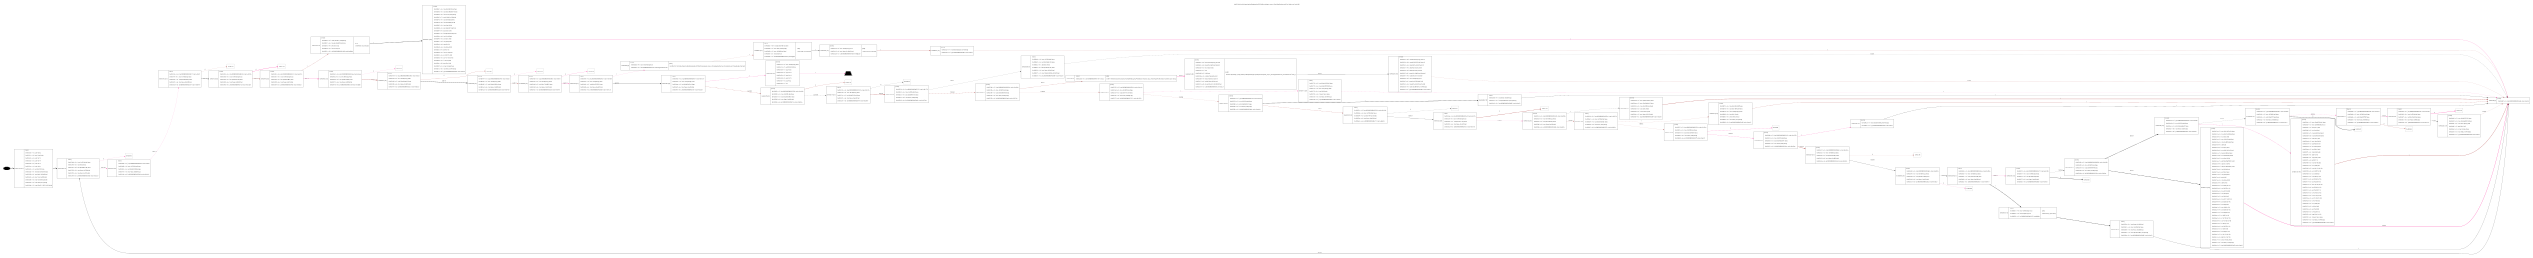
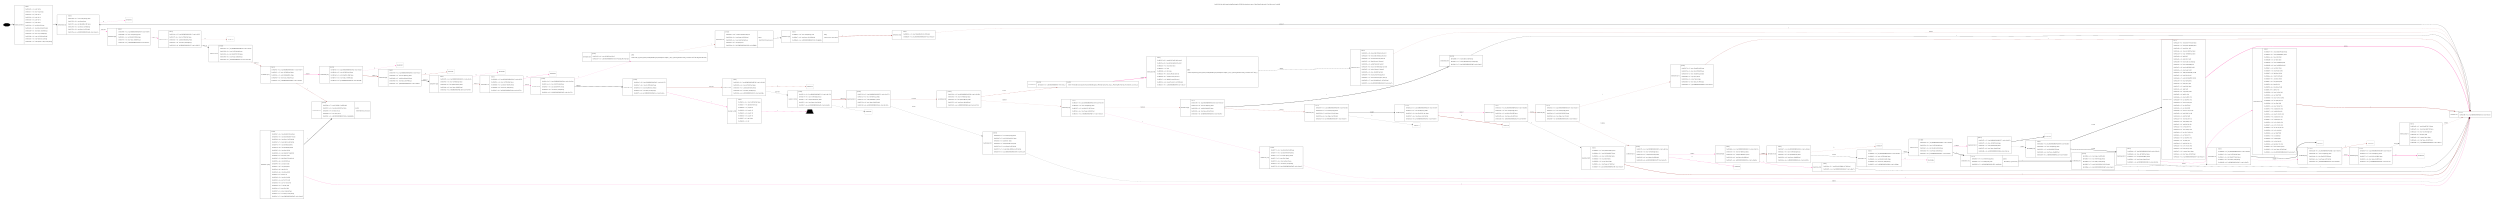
edge "0x40294a [23]" -> "0x402961 [105]": reversed
node "0x40272d": removed
